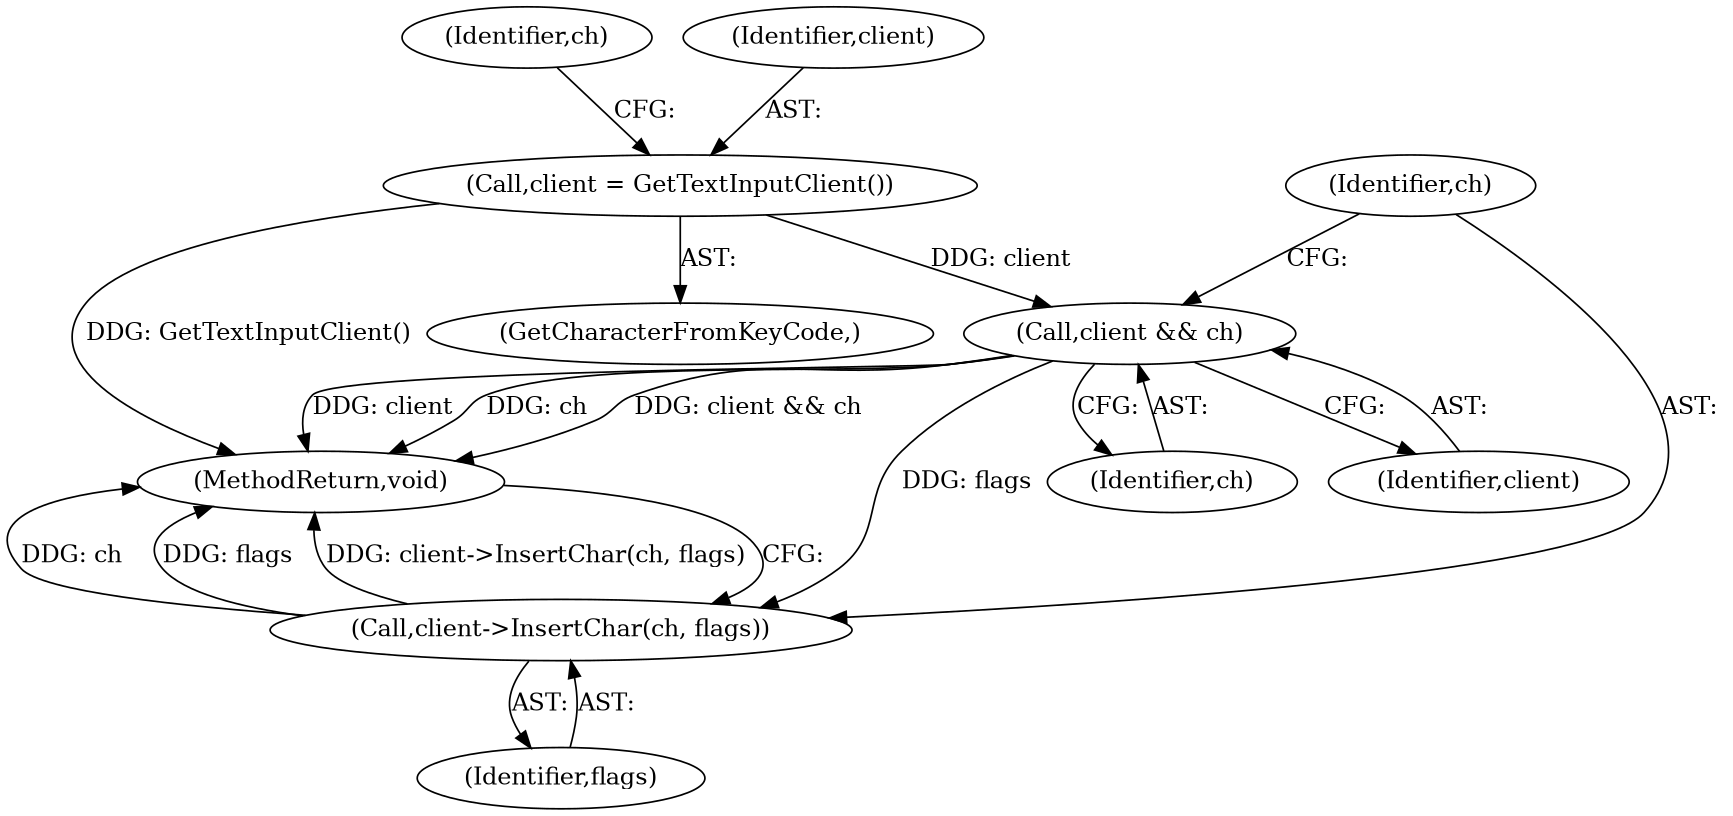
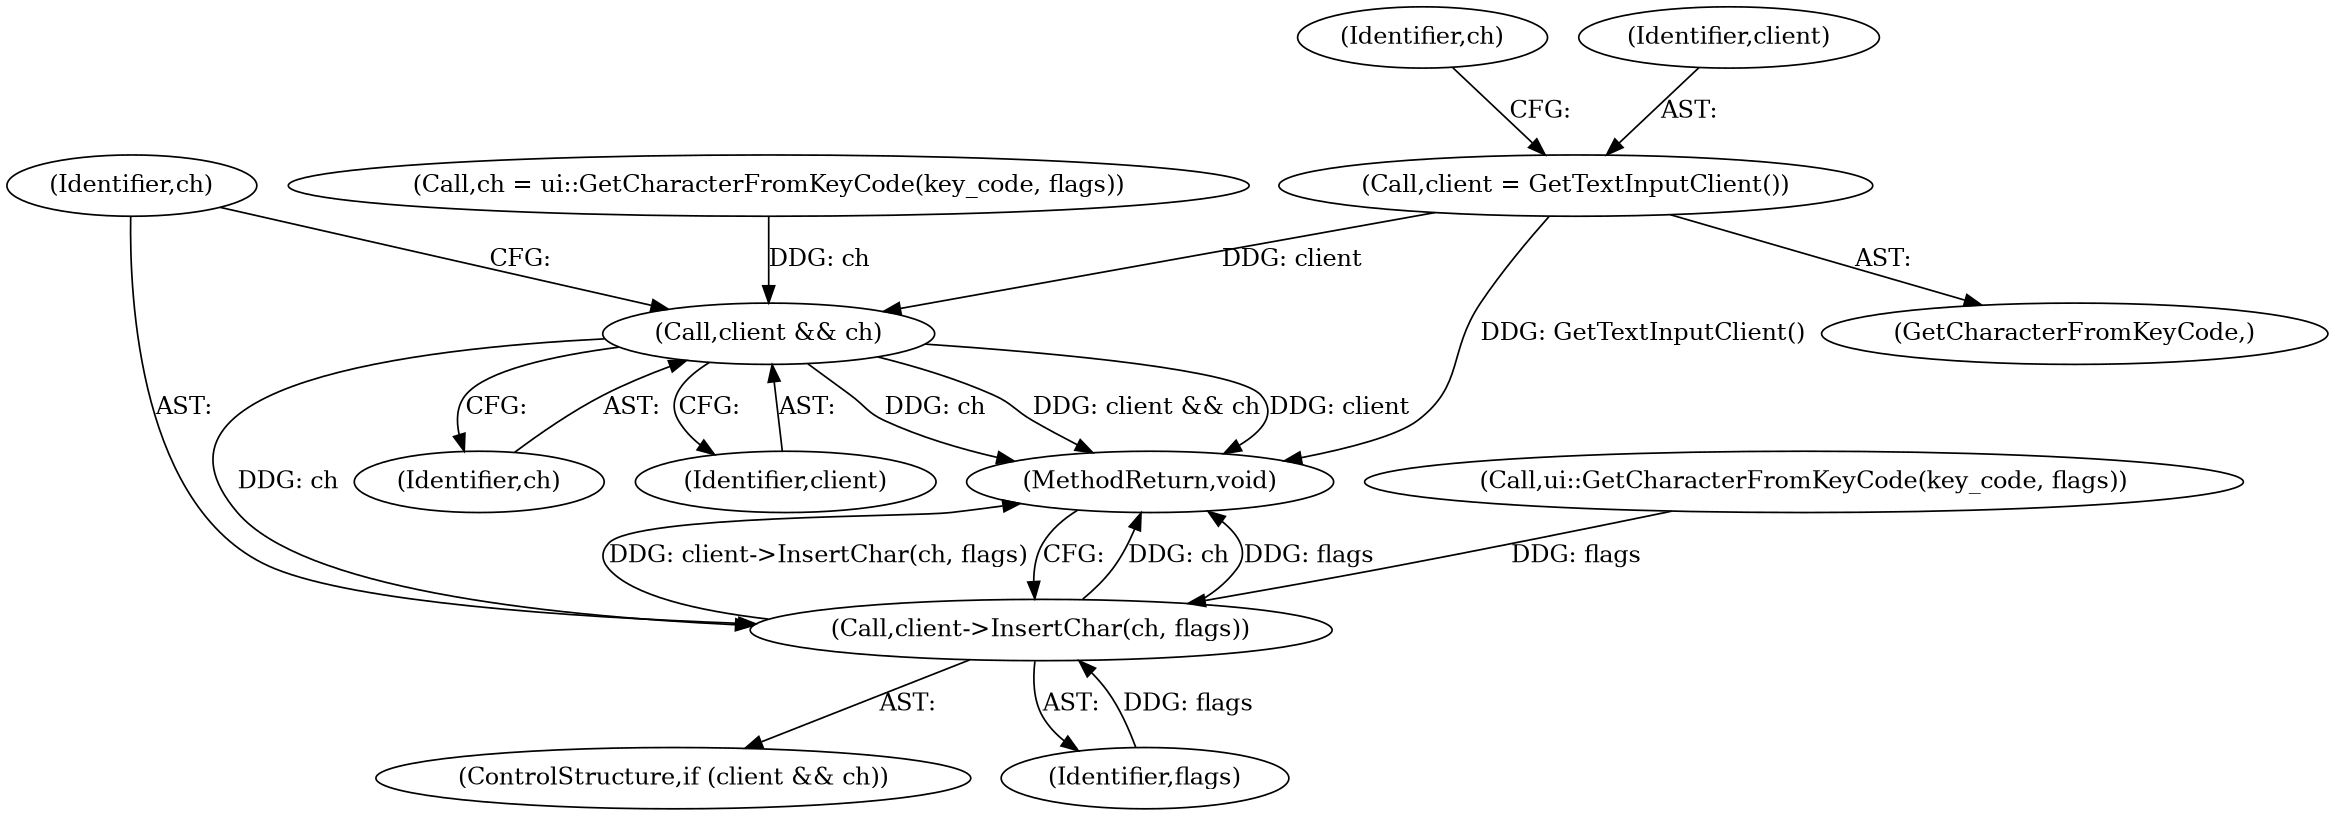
node "(Call,ch = ui::GetCharacterFromKeyCode(key_code, flags))": added
edge "(Call,client && ch)" -> "(Call,client->InsertChar(ch, flags))": label "DDG: flags" -> "DDG: ch"
node "(Call,ui::GetCharacterFromKeyCode(key_code, flags))": added
edge "(Identifier,flags)" -> "(Call,client->InsertChar(ch, flags))": label "AST: " -> "DDG: flags"
node "(ControlStructure,if (client && ch))": added
